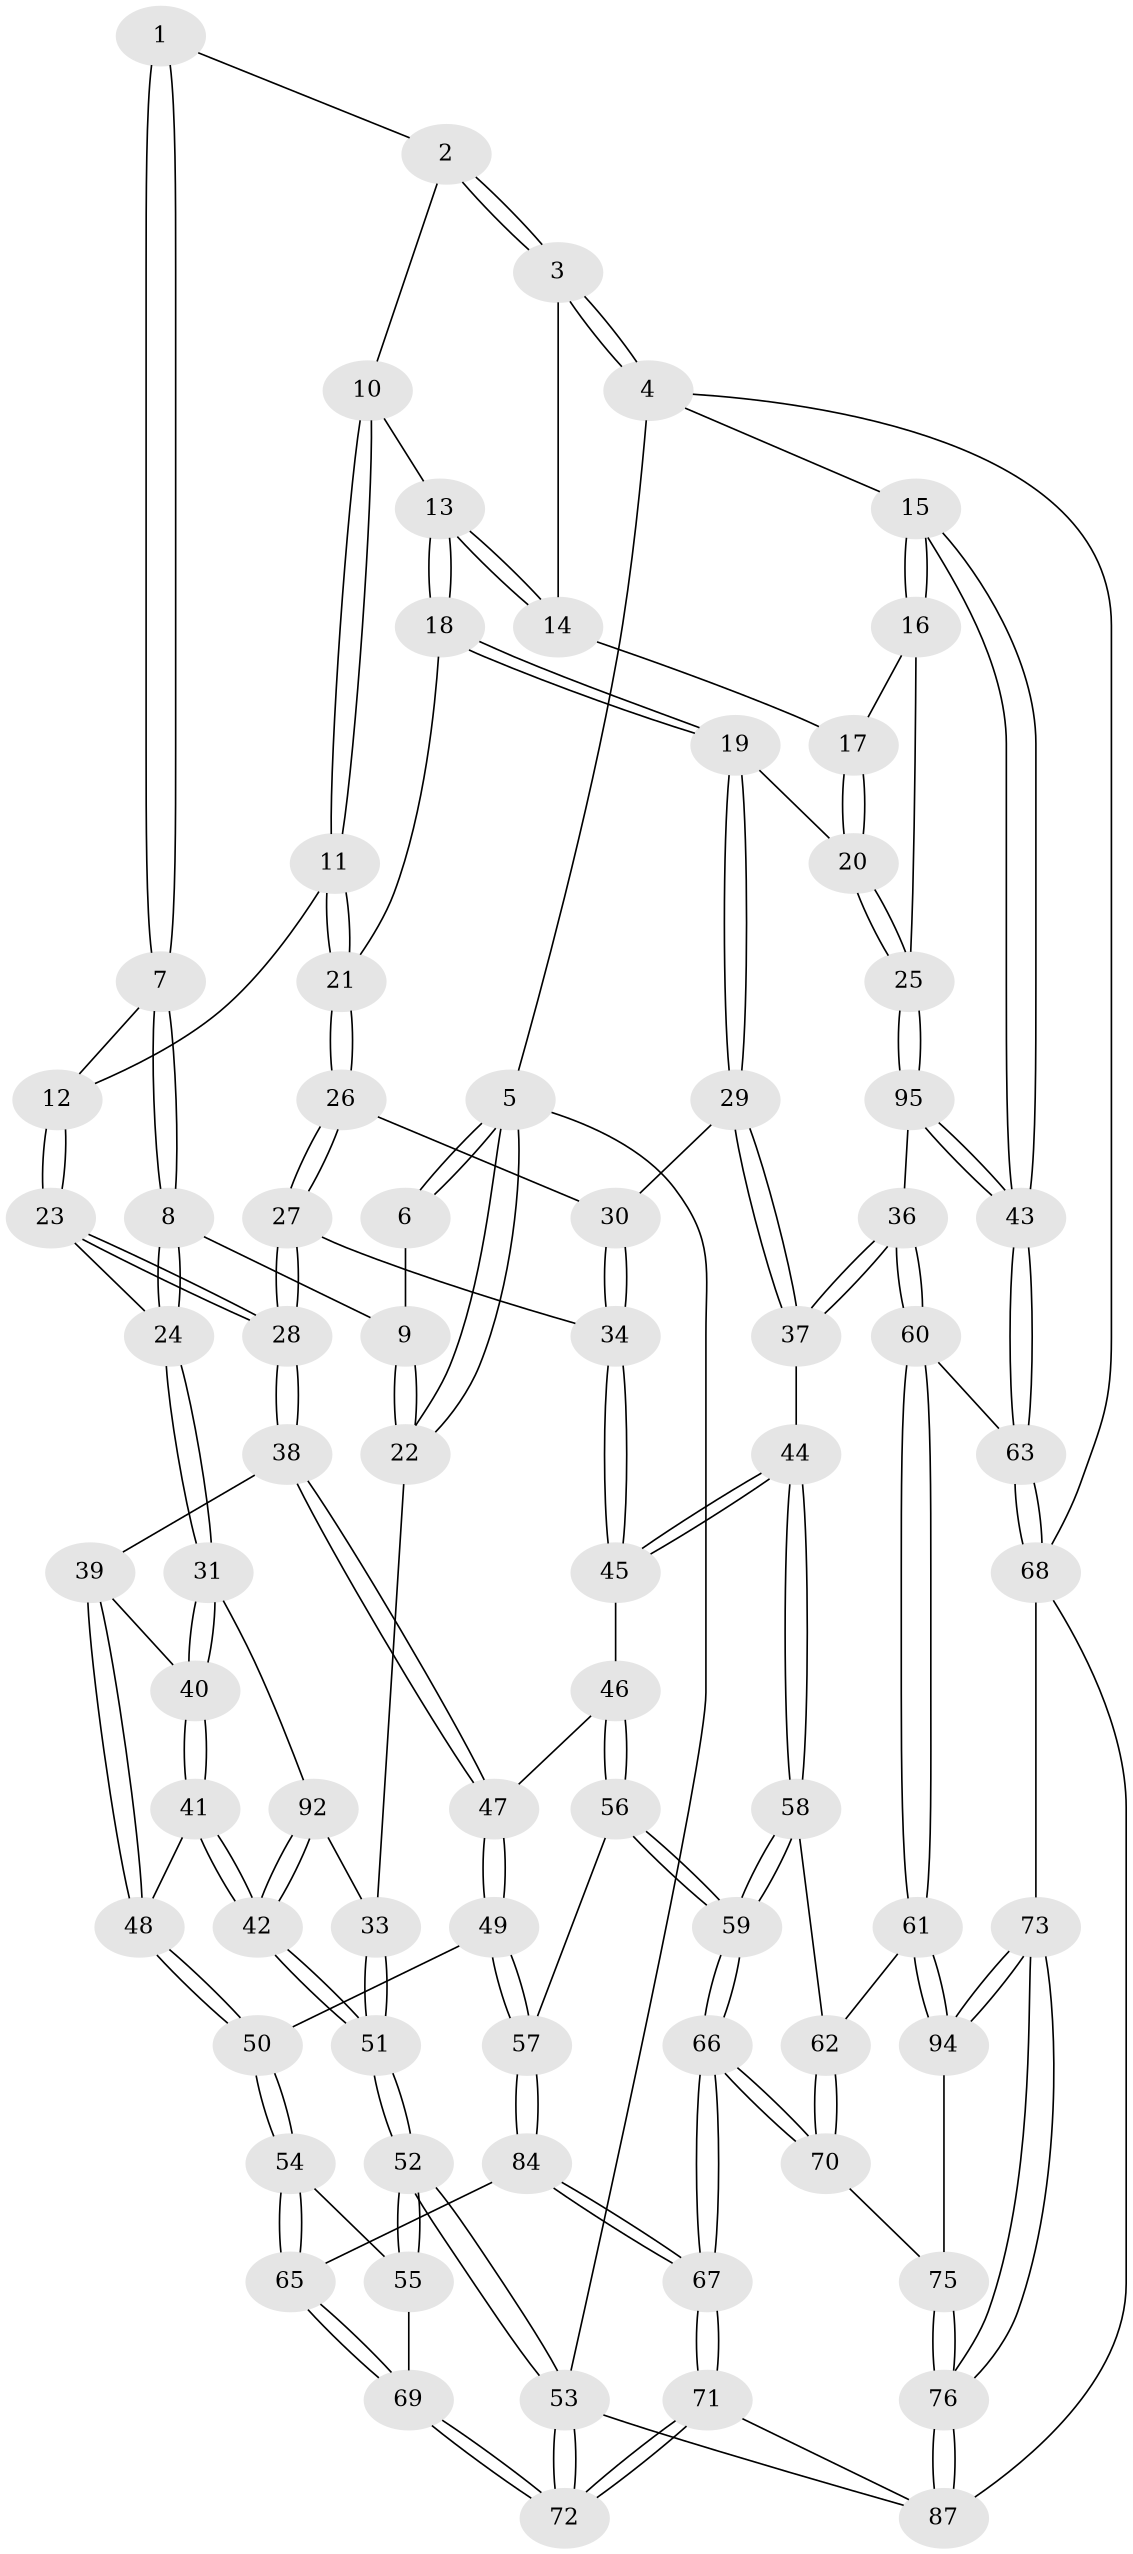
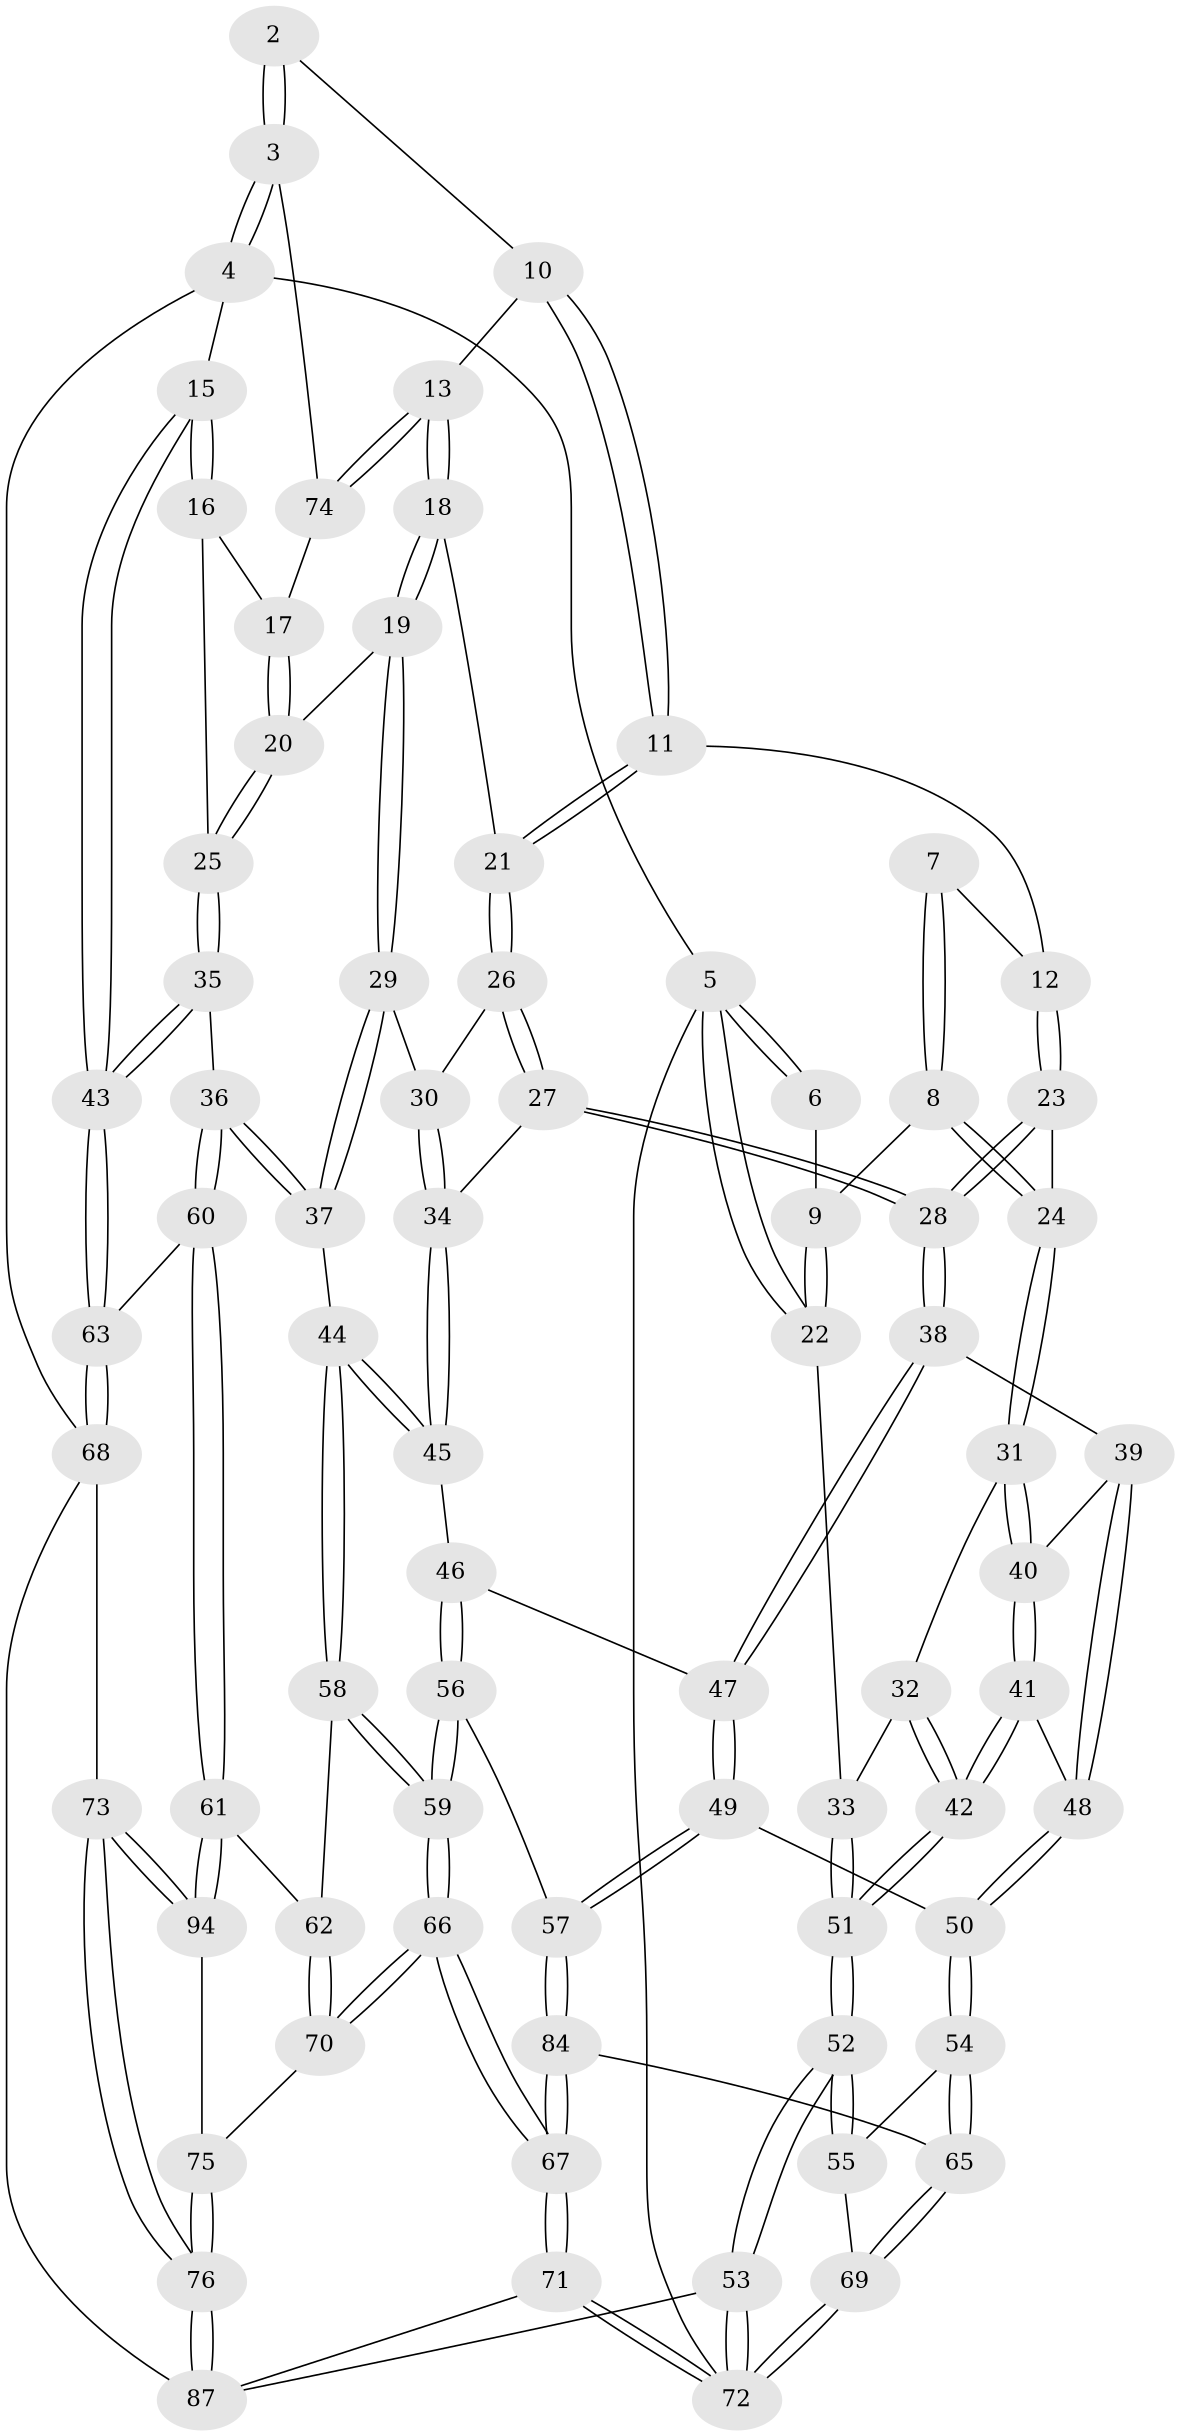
node "1": removed
node "14": label "14" -> "74"
node "95": label "95" -> "35"
edge "5" -- "53": now "5" -- "72"
node "92": label "92" -> "32"
